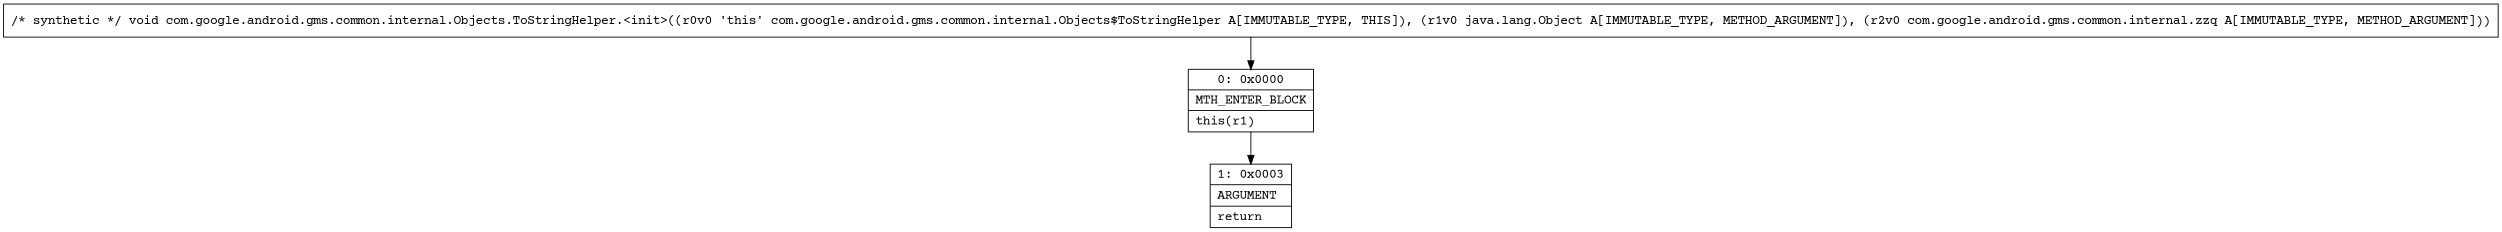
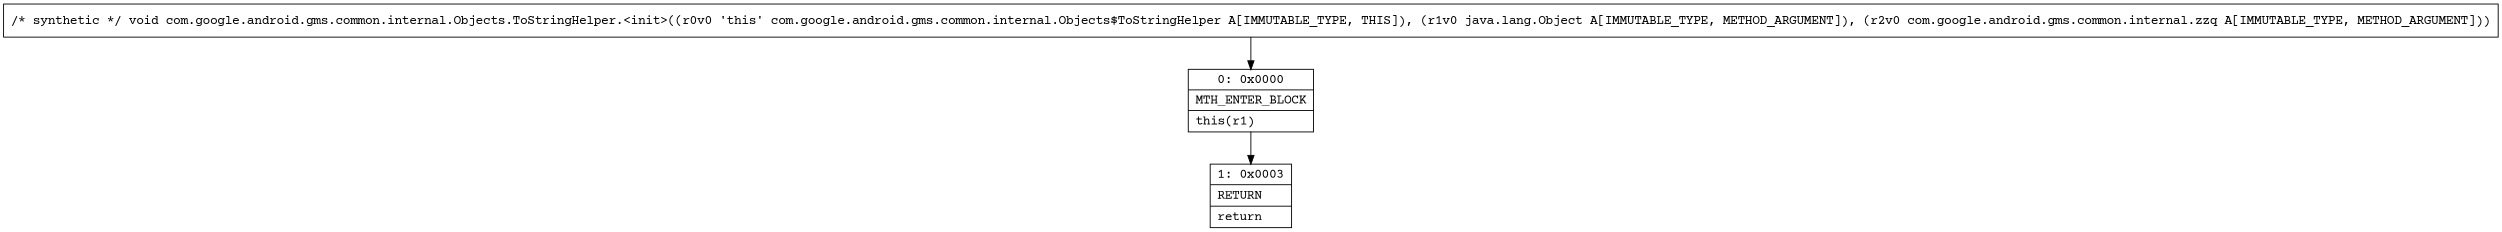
node "1: 0x0003": text "ARGUMENT" -> "RETURN"
